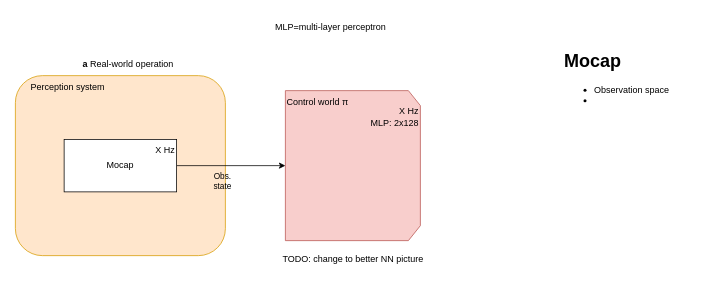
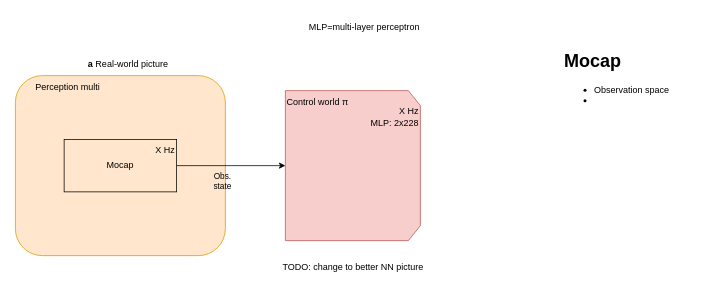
node "MLP=multi-layer perceptron": moved (330, 27) -> (364, 27)
node "a Real-world operation": label "a Real-world operation" -> "a Real-world picture"
node "Perception system": label "Perception system" -> "Perception multi"
node "X Hz MLP: 2x128": label "X Hz MLP: 2x128" -> "X Hz MLP: 2x228"
node "Mocap": fillcolor #ffffff -> #ffe6cc
node "TODO: change to better NN picture": moved (353, 259) -> (353, 267)
